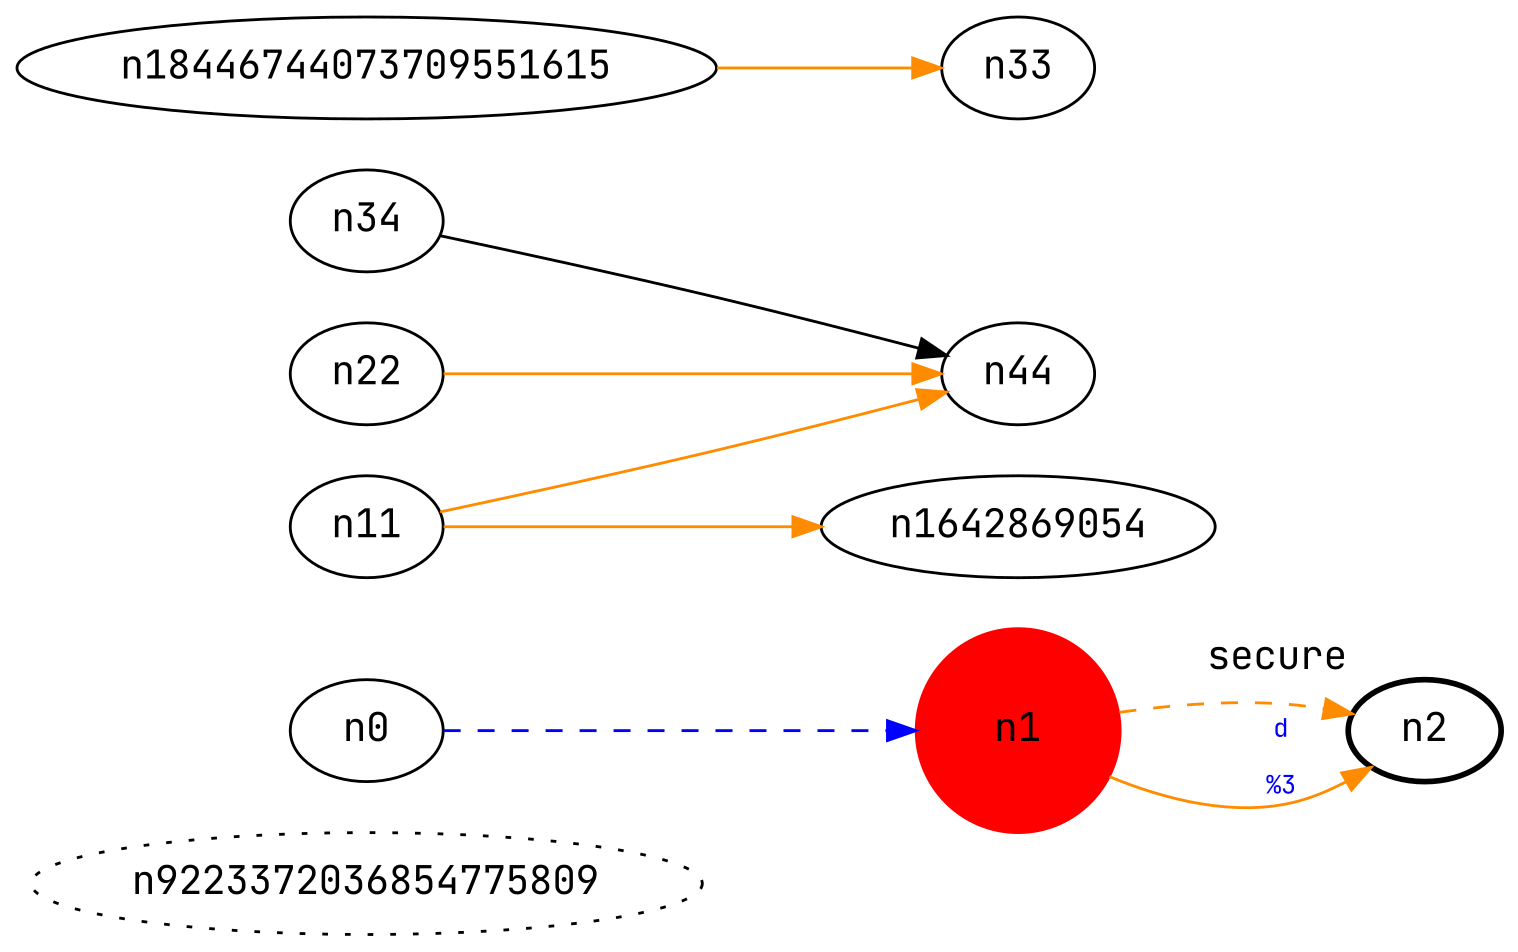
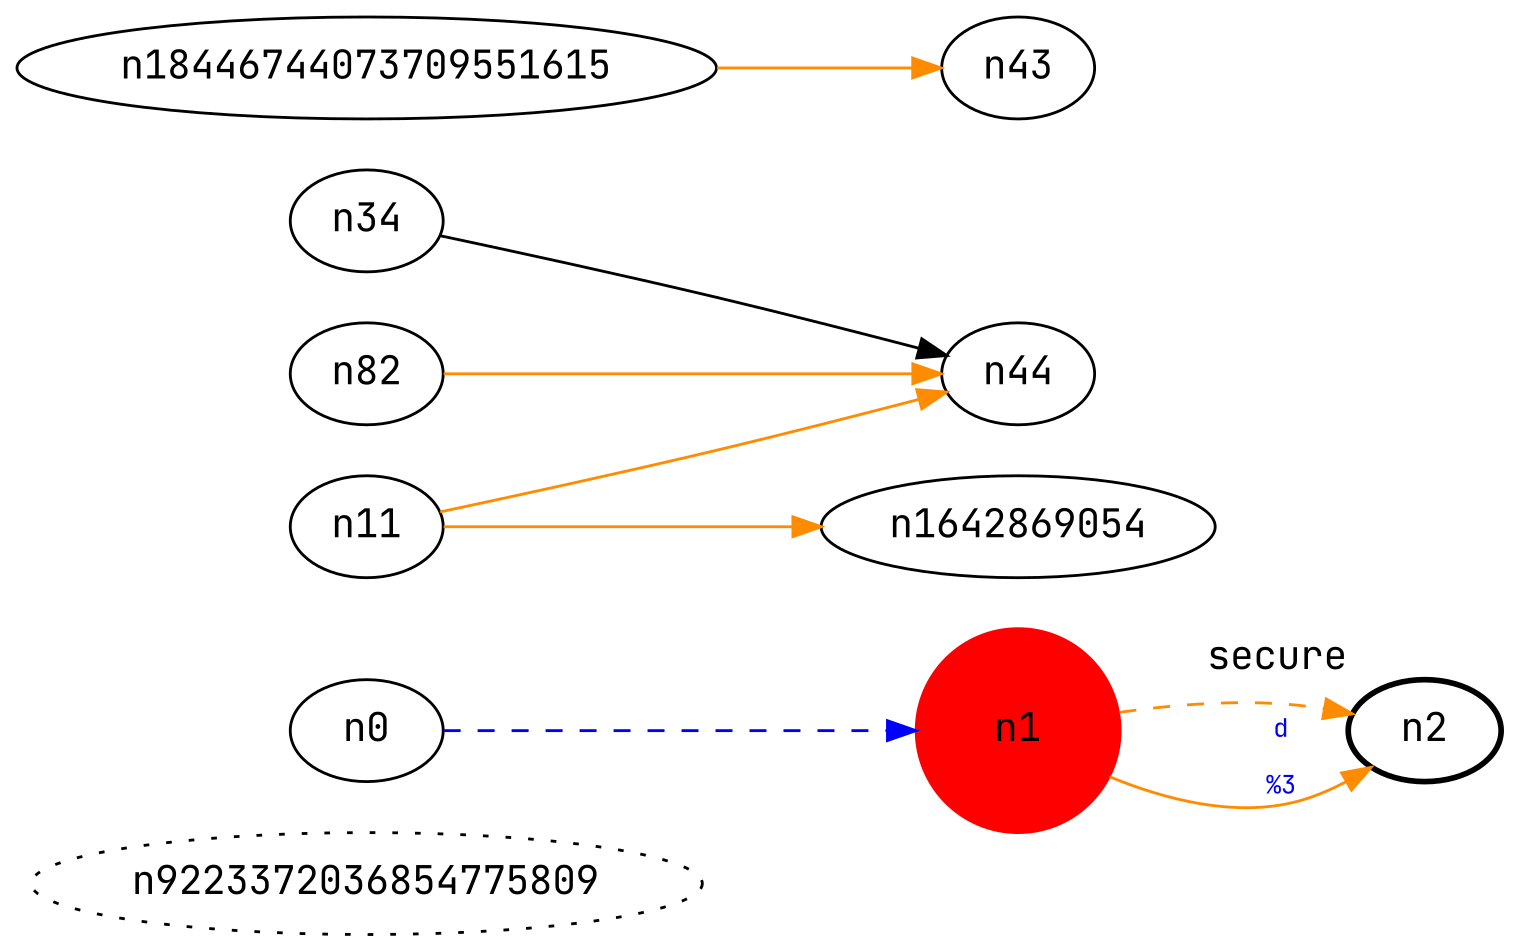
node "n33": label "n33" -> "n43"
node "n22": label "n22" -> "n82"
